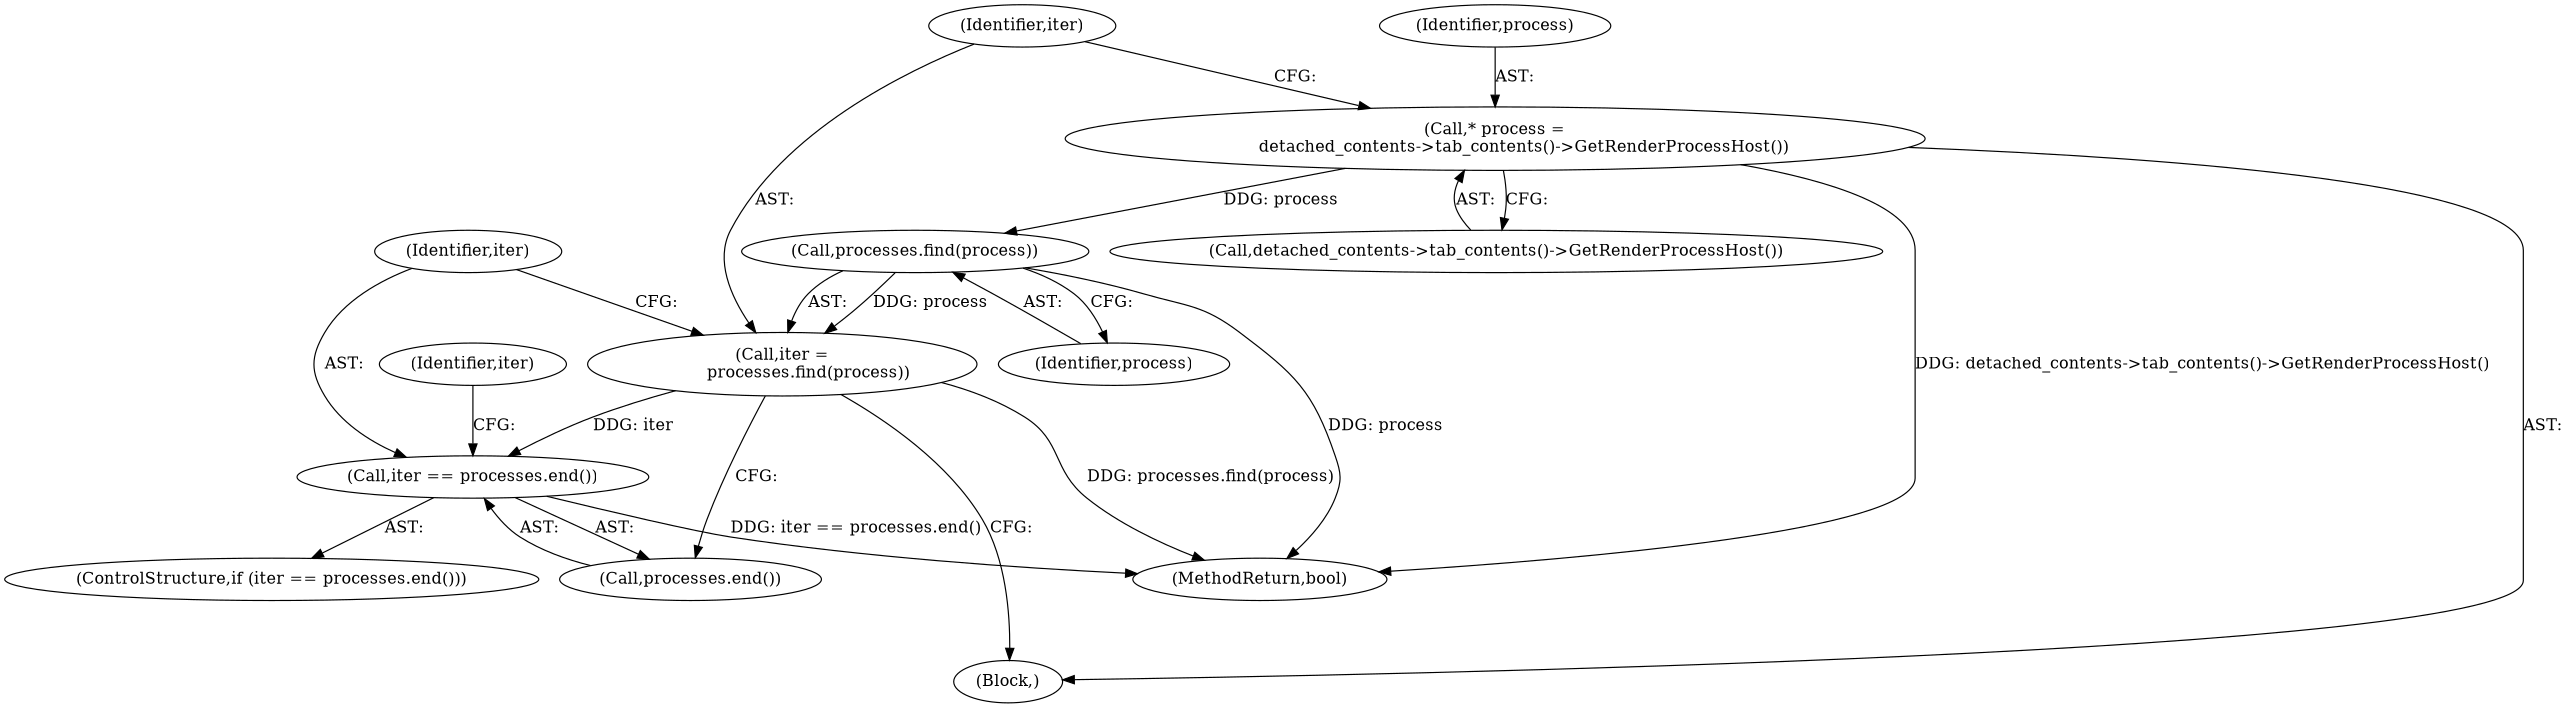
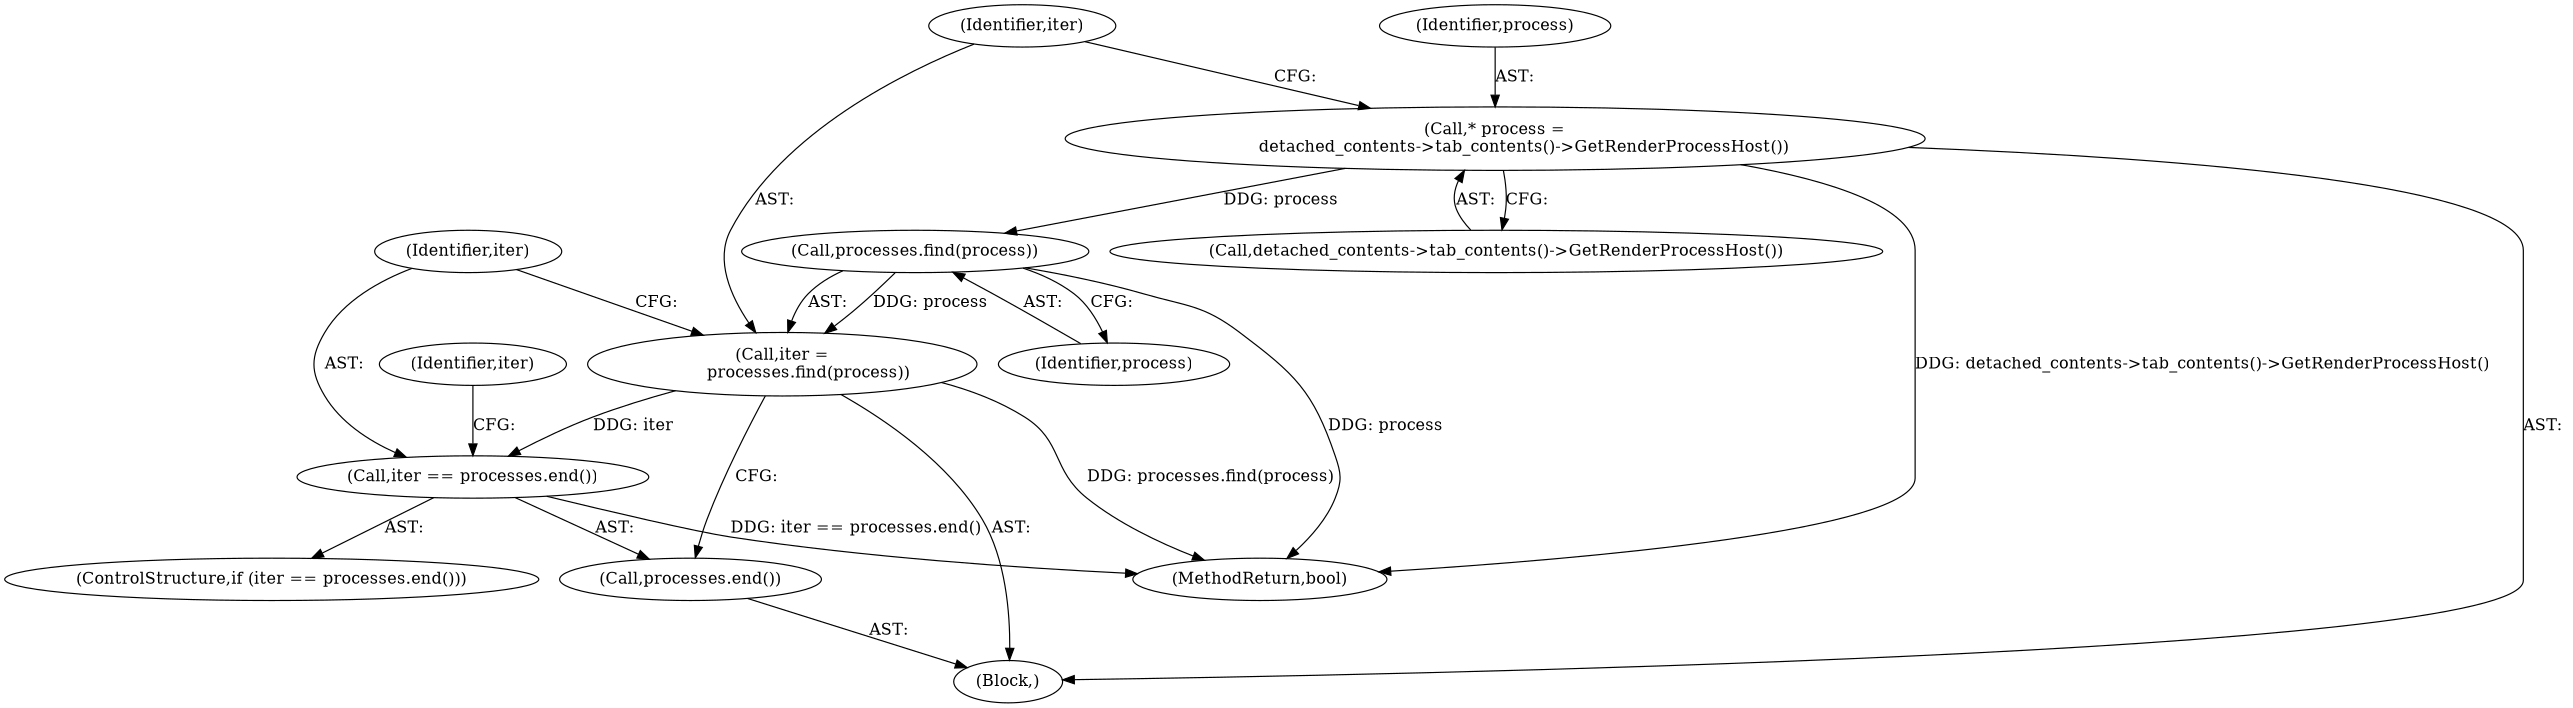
edge "(Call,iter = processes.find(process))" -> "(Block,)": label "CFG: " -> "AST: "
edge "(Call,processes.end())" -> "(Call,iter == processes.end())": now "(Call,processes.end())" -> "(Block,)"
